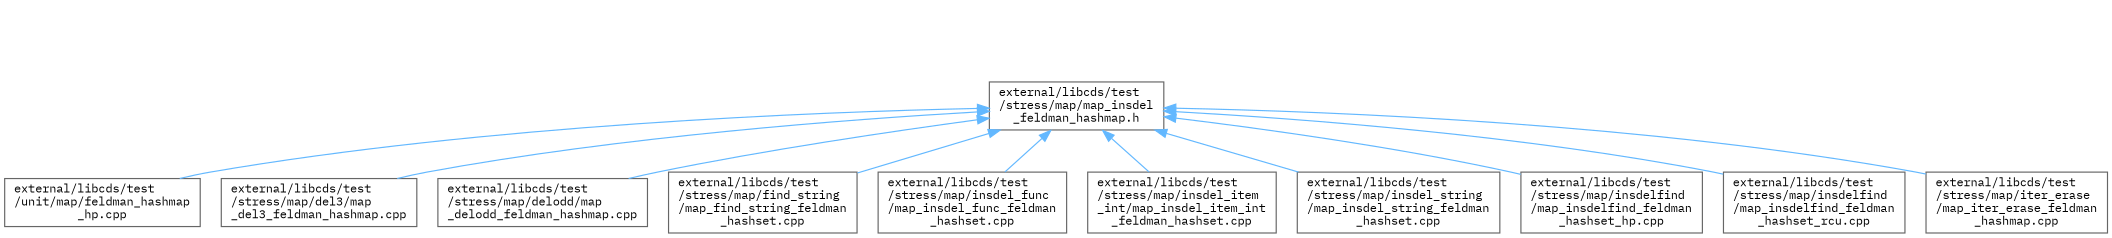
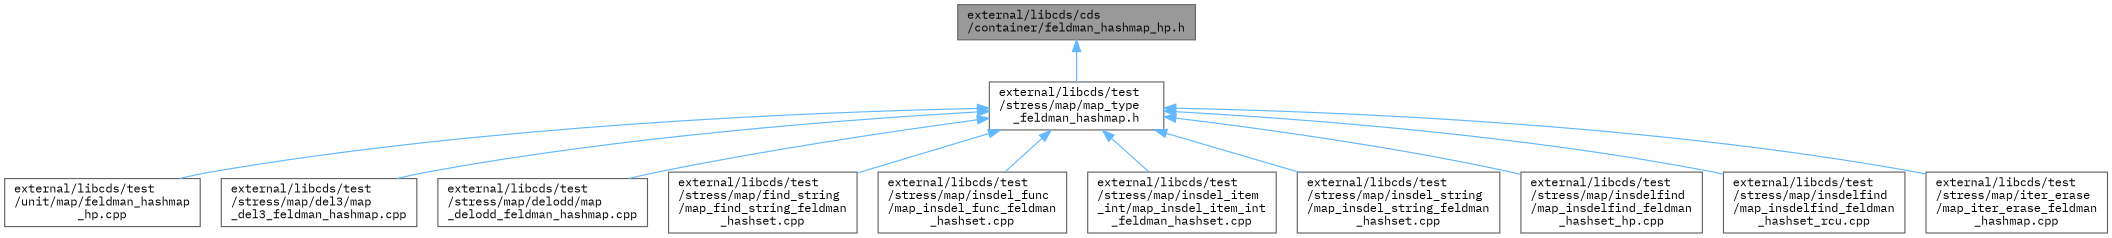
node "external/libcds/cds /container/feldman_hashmap_hp.h": added
node "external/libcds/test /stress/map/map_insdel _feldman_hashmap.h": label "external/libcds/test /stress/map/map_insdel _feldman_hashmap.h" -> "external/libcds/test /stress/map/map_type _feldman_hashmap.h"
